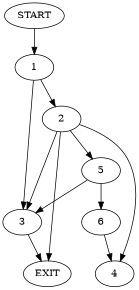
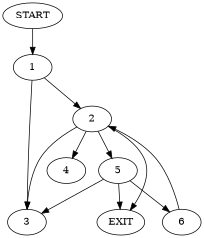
edge "6" -> "4": now "6" -> "2"
edge "3" -> "EXIT": now "5" -> "EXIT"
